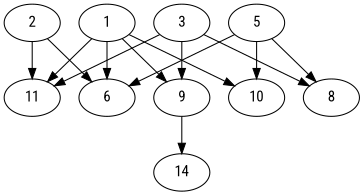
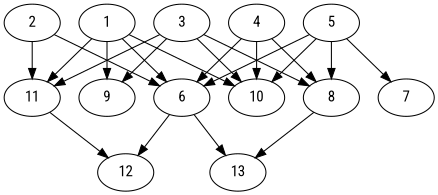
node "4": added
edge "3" -> "10": added
node "7": added
node "12": added
node "14": removed
node "13": added
